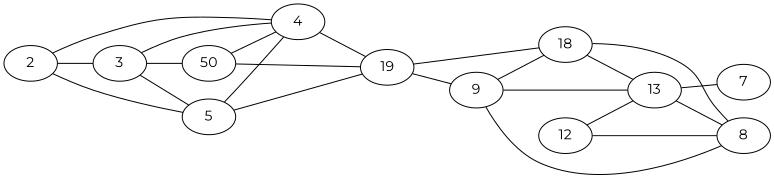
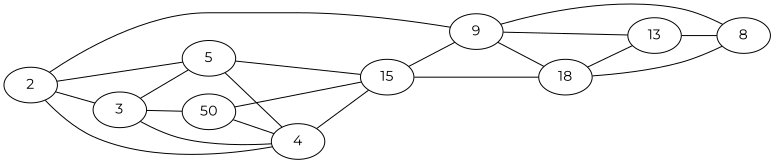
edge "9" -- "2": added
node "19": label "19" -> "15"
node "7": removed
node "12": removed
